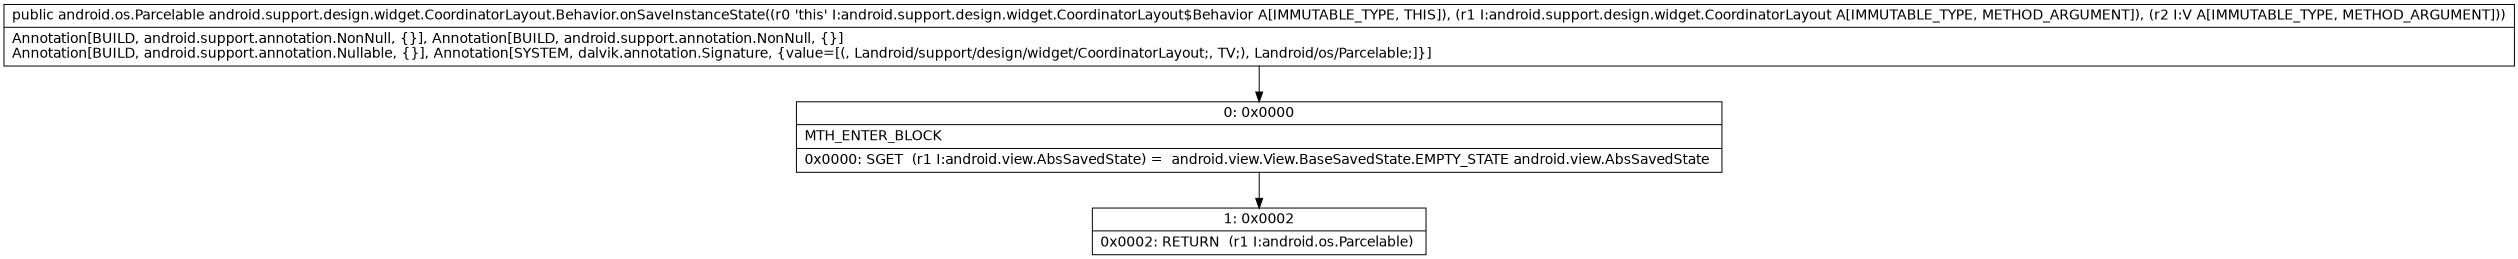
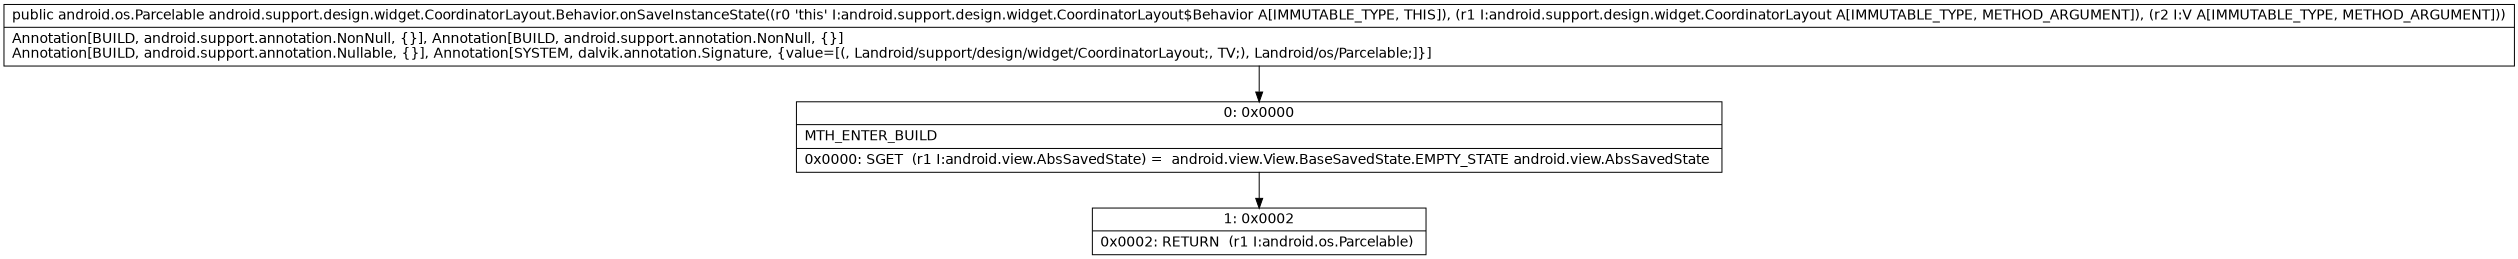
node "0: 0x0000": text "MTH_ENTER_BLOCK" -> "MTH_ENTER_BUILD"
